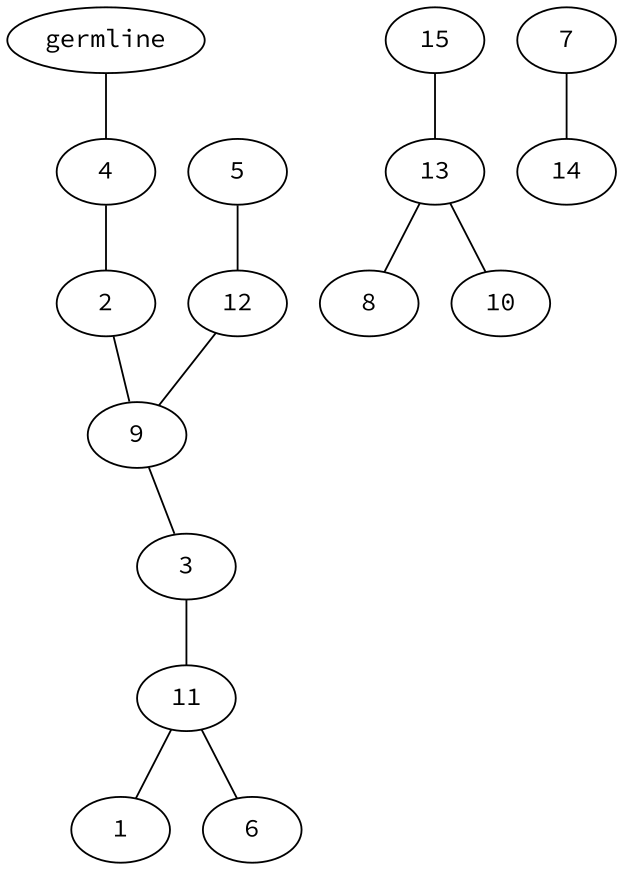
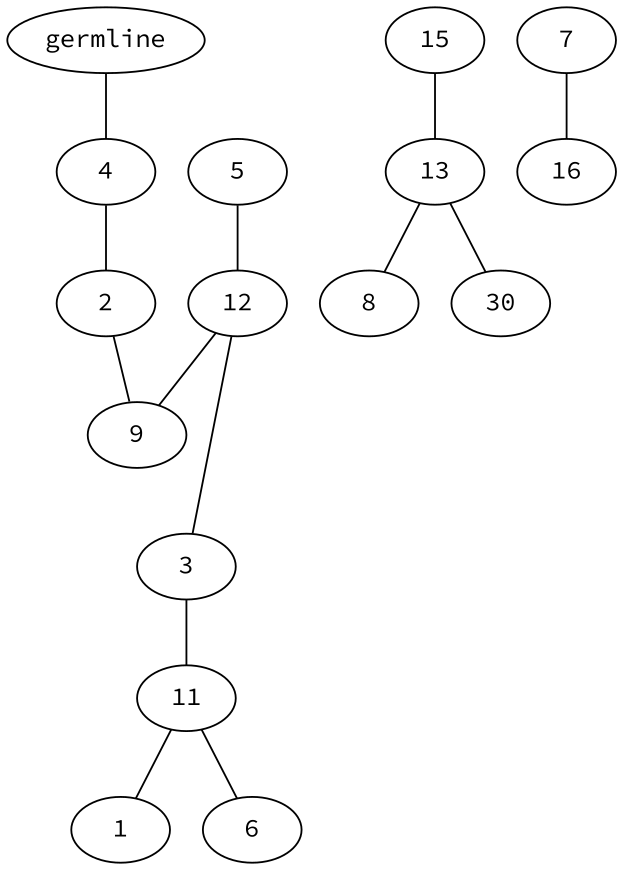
node "14": label "14" -> "16"
node "10": label "10" -> "30"
edge "9" -- "3": now "12" -- "3"
